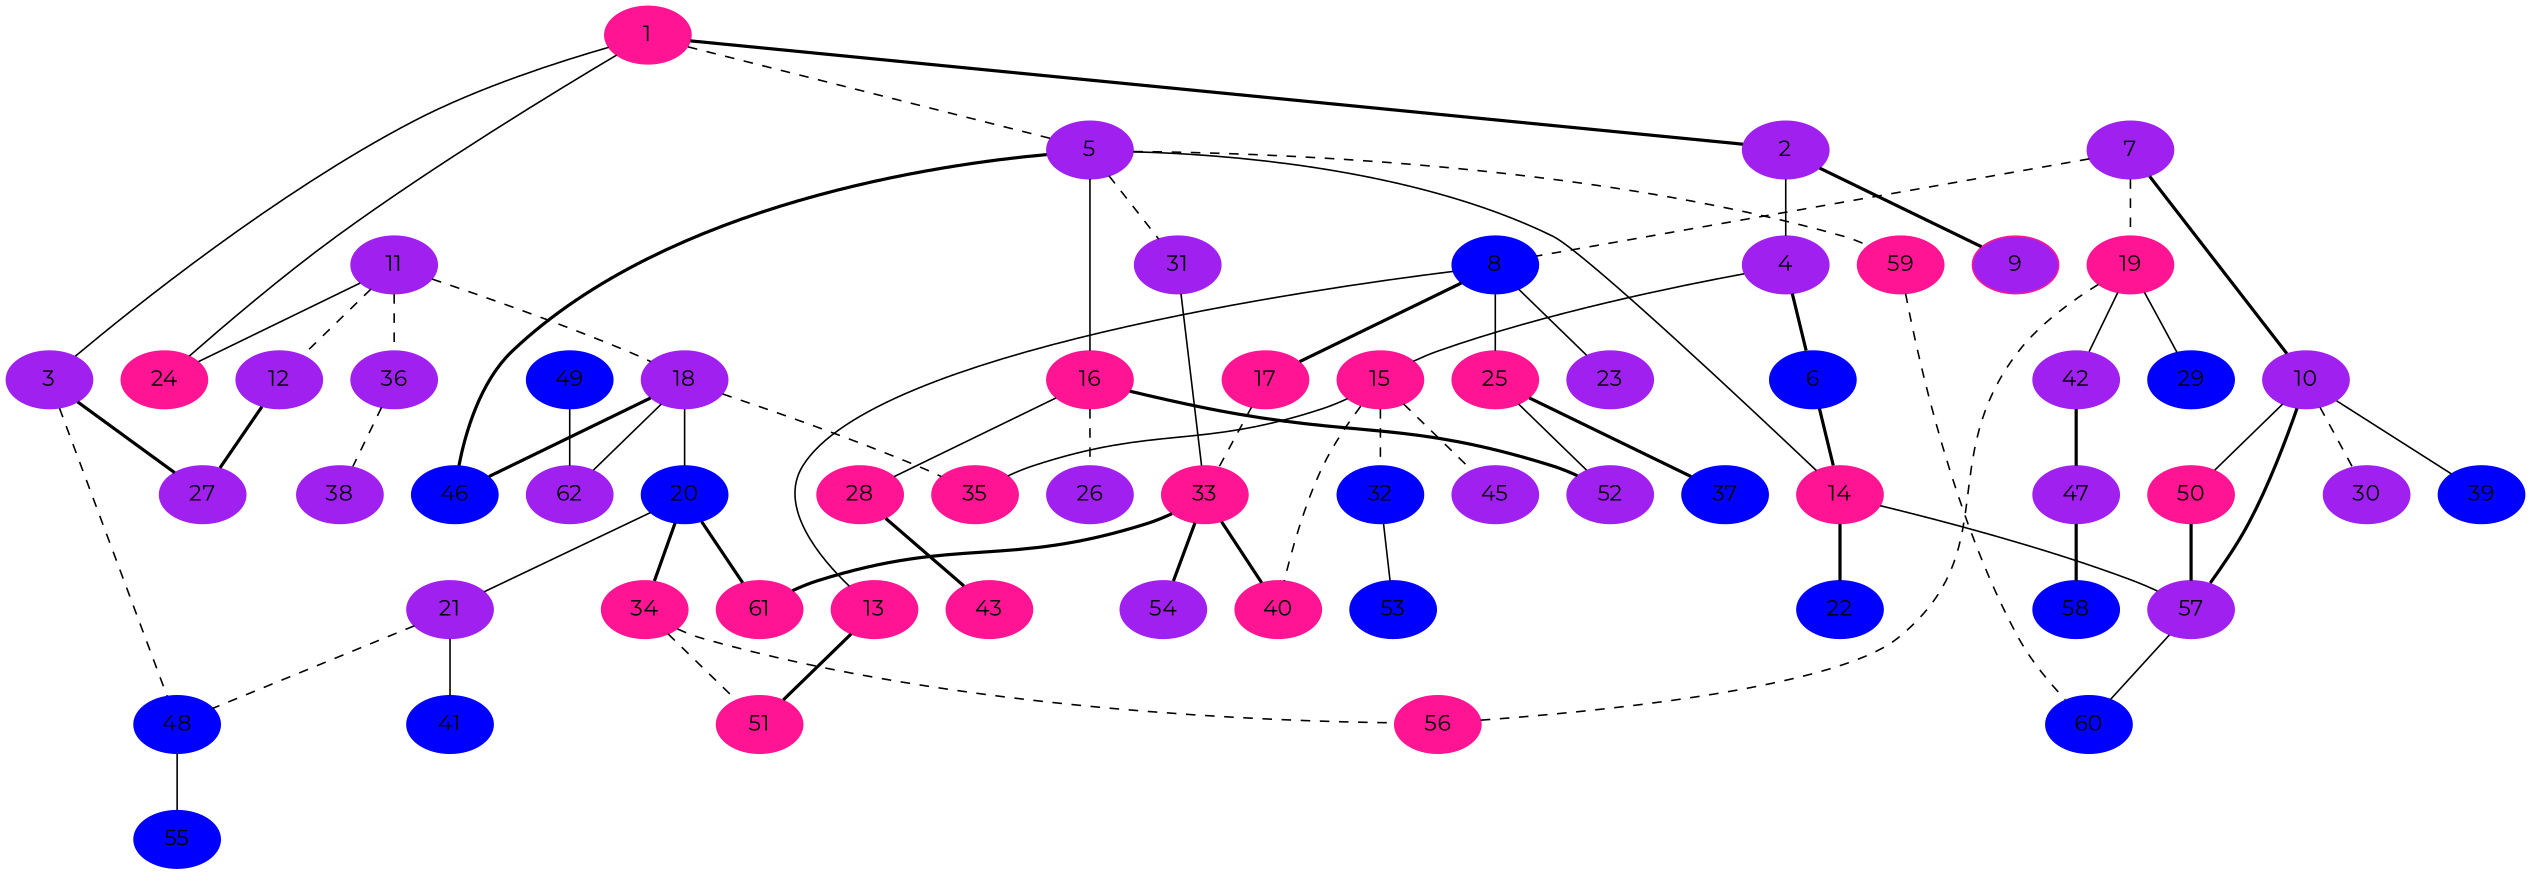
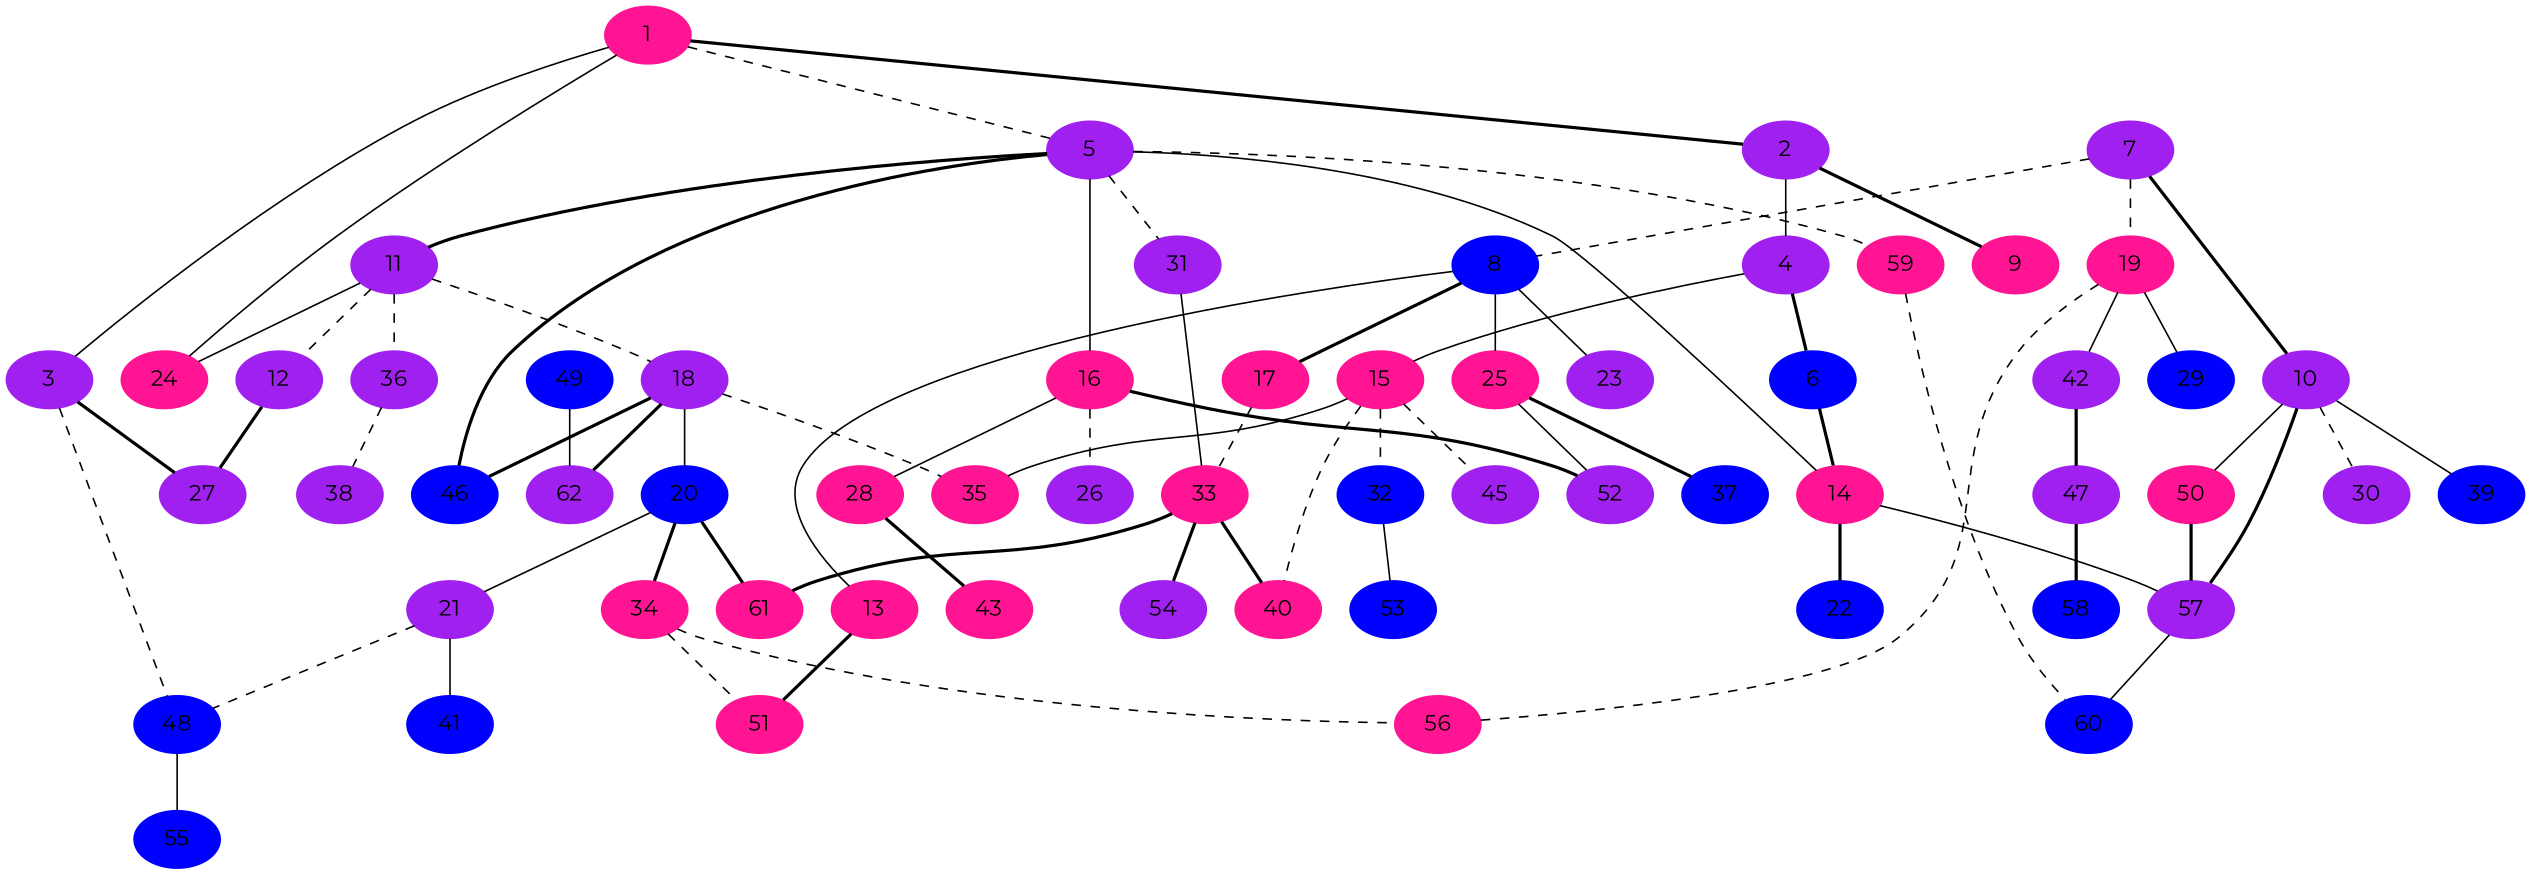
edge "5" -- "11": added
node "9": fillcolor purple -> deeppink
edge "18" -- "62": style solid -> bold
